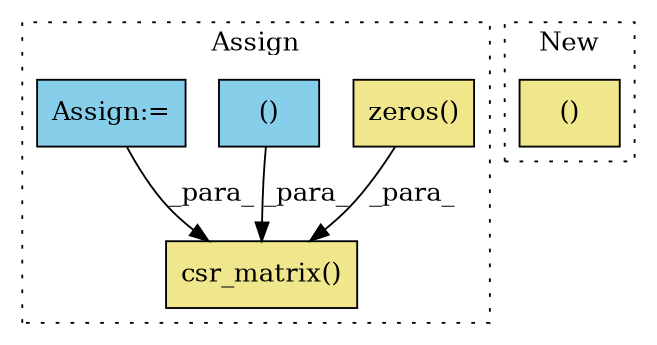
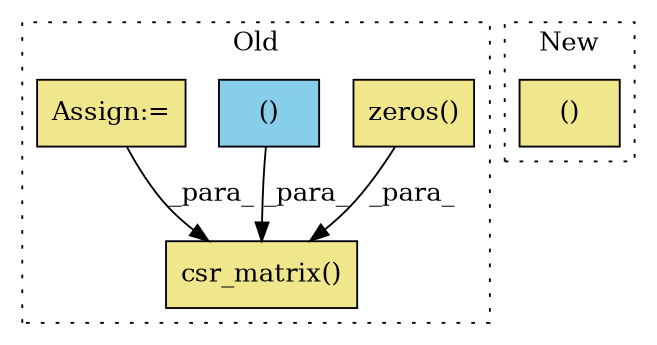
cluster "Assign": label "Assign" -> "Old"
node "Assign:=": fillcolor skyblue -> khaki
